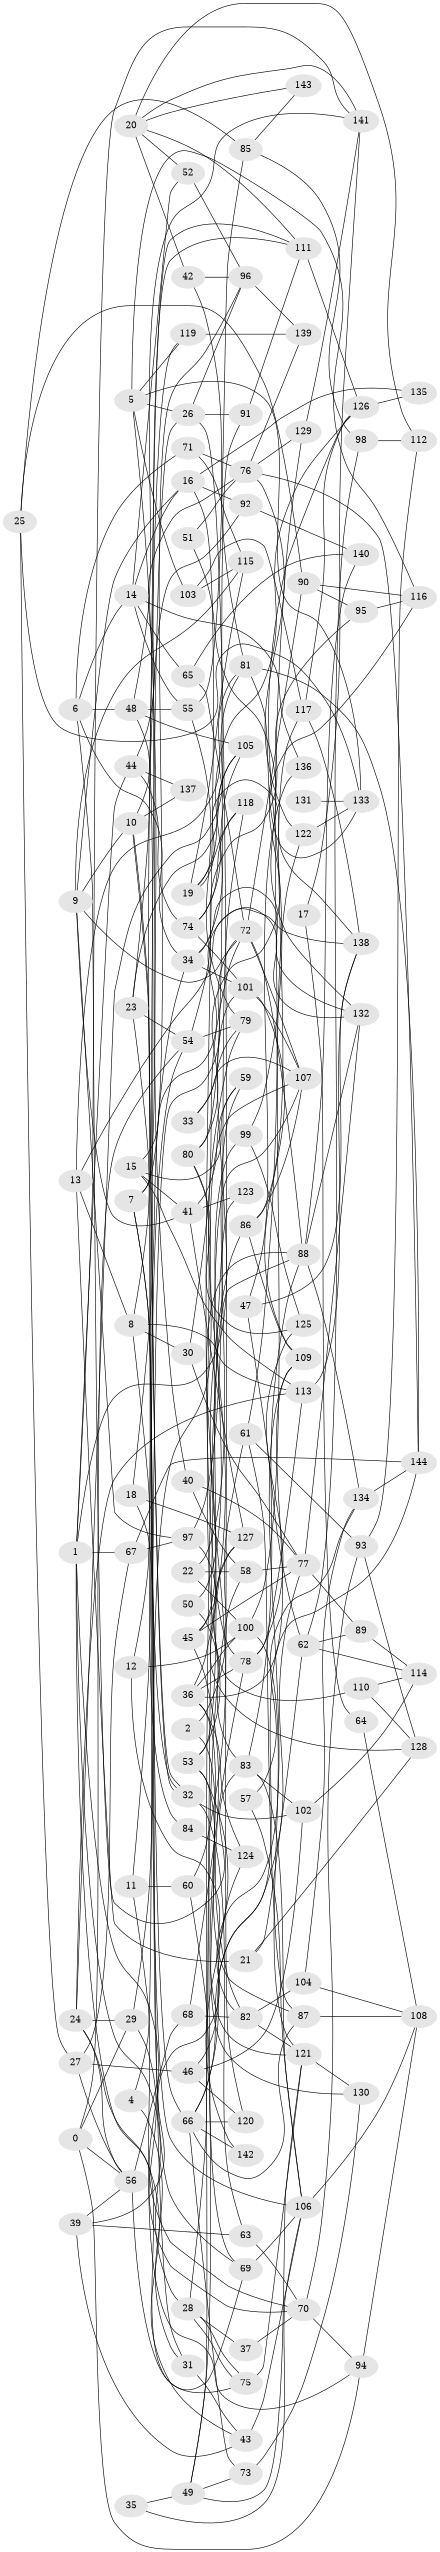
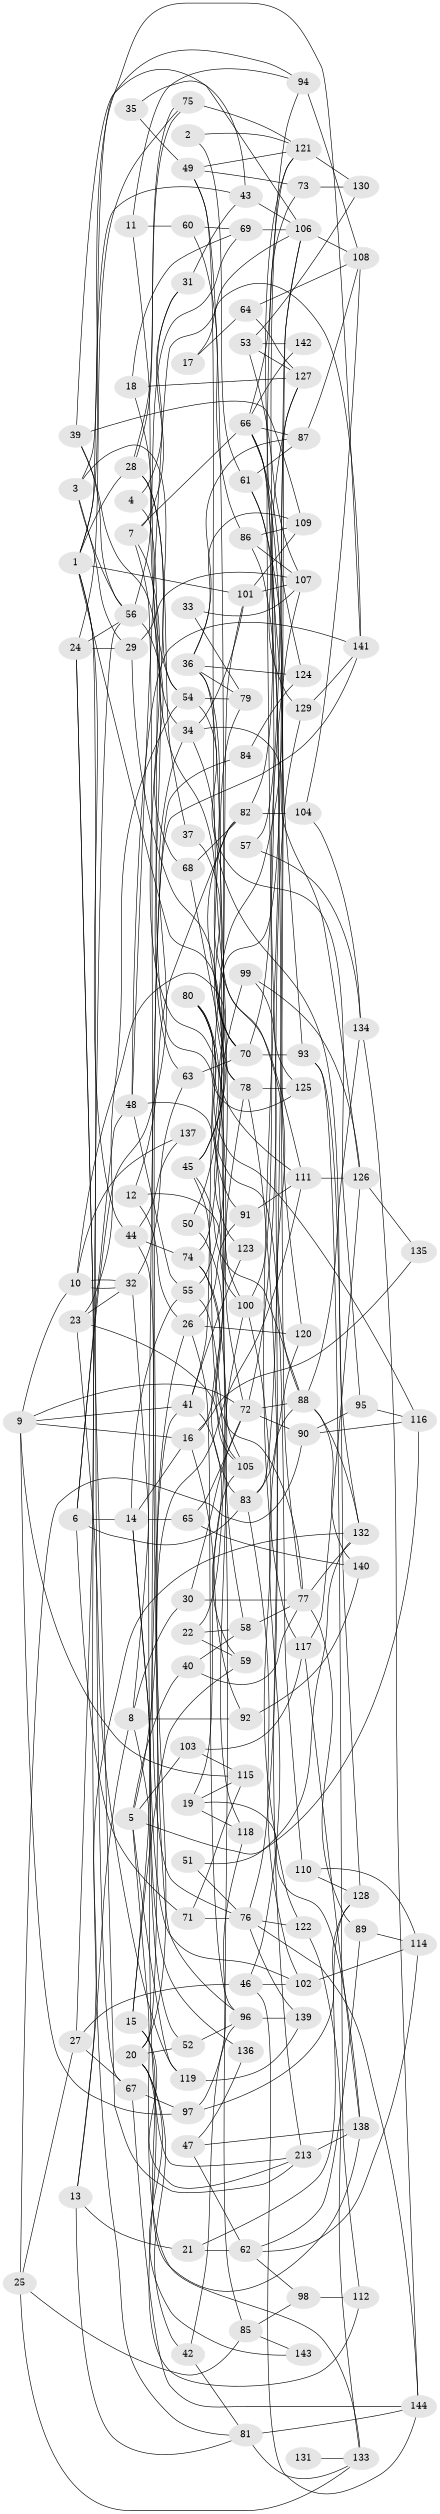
edge "64" -- "127": added
node "113": label "113" -> "213"
node "0": label "0" -> "3"
